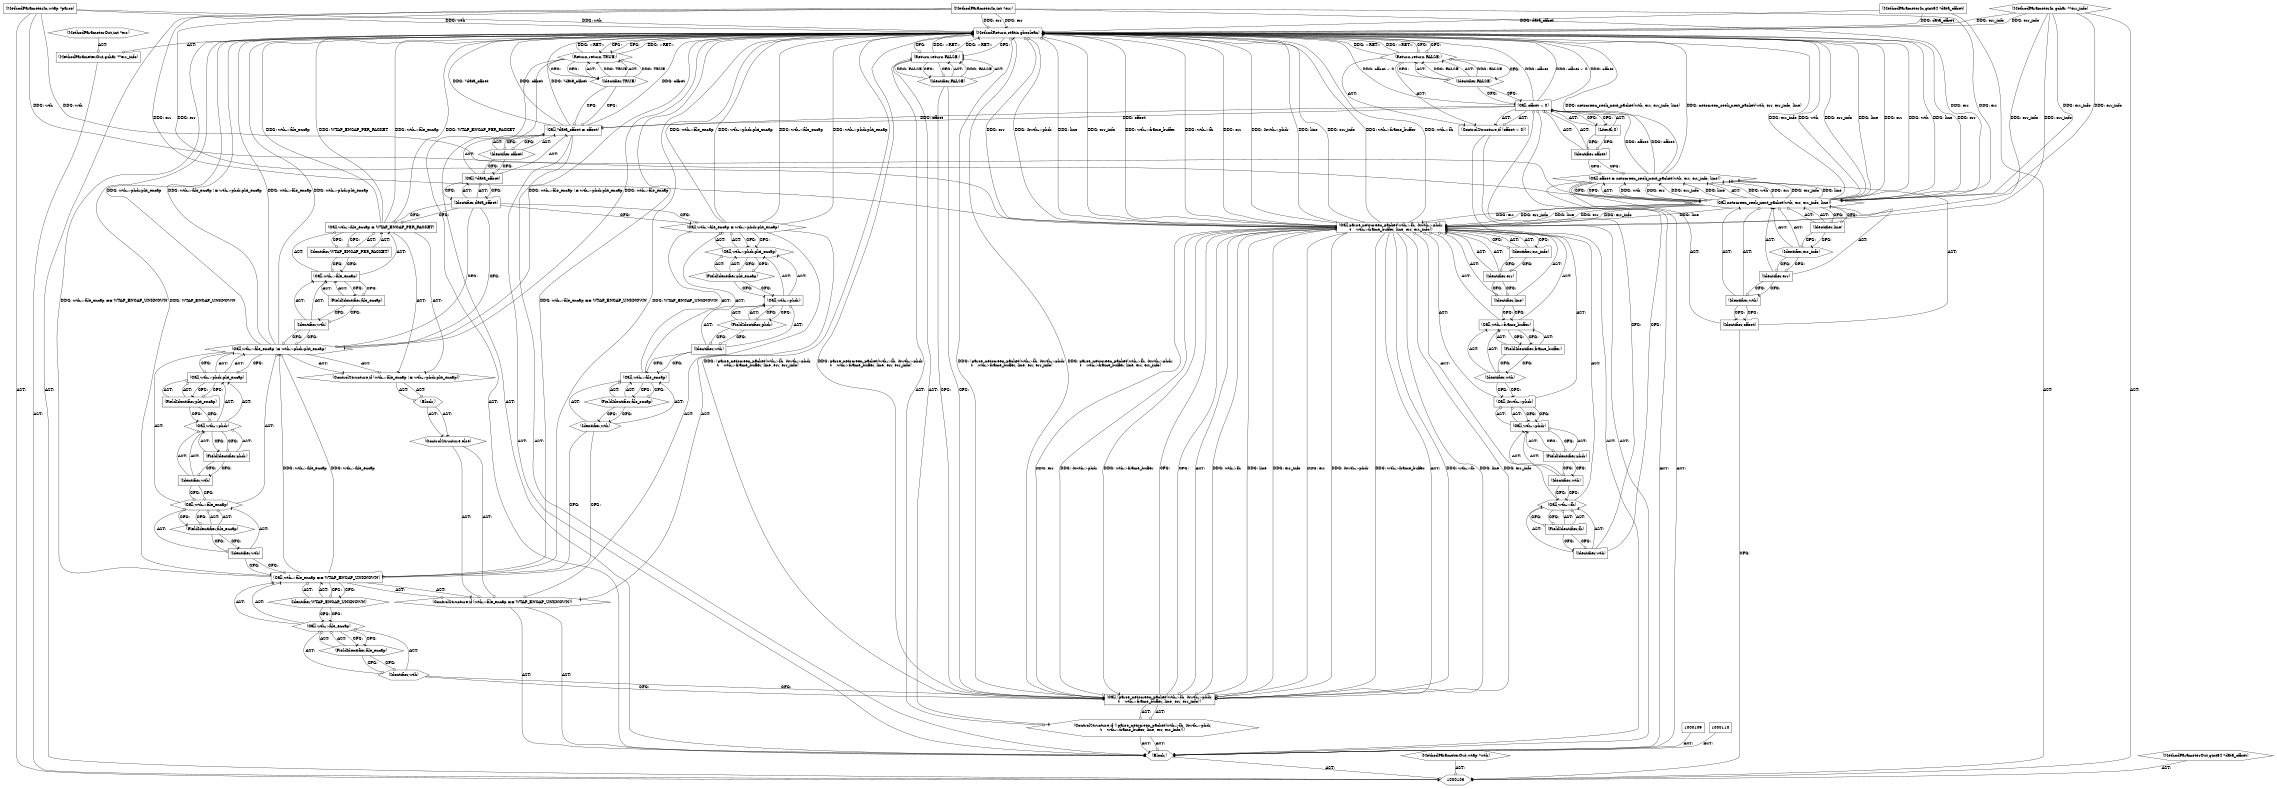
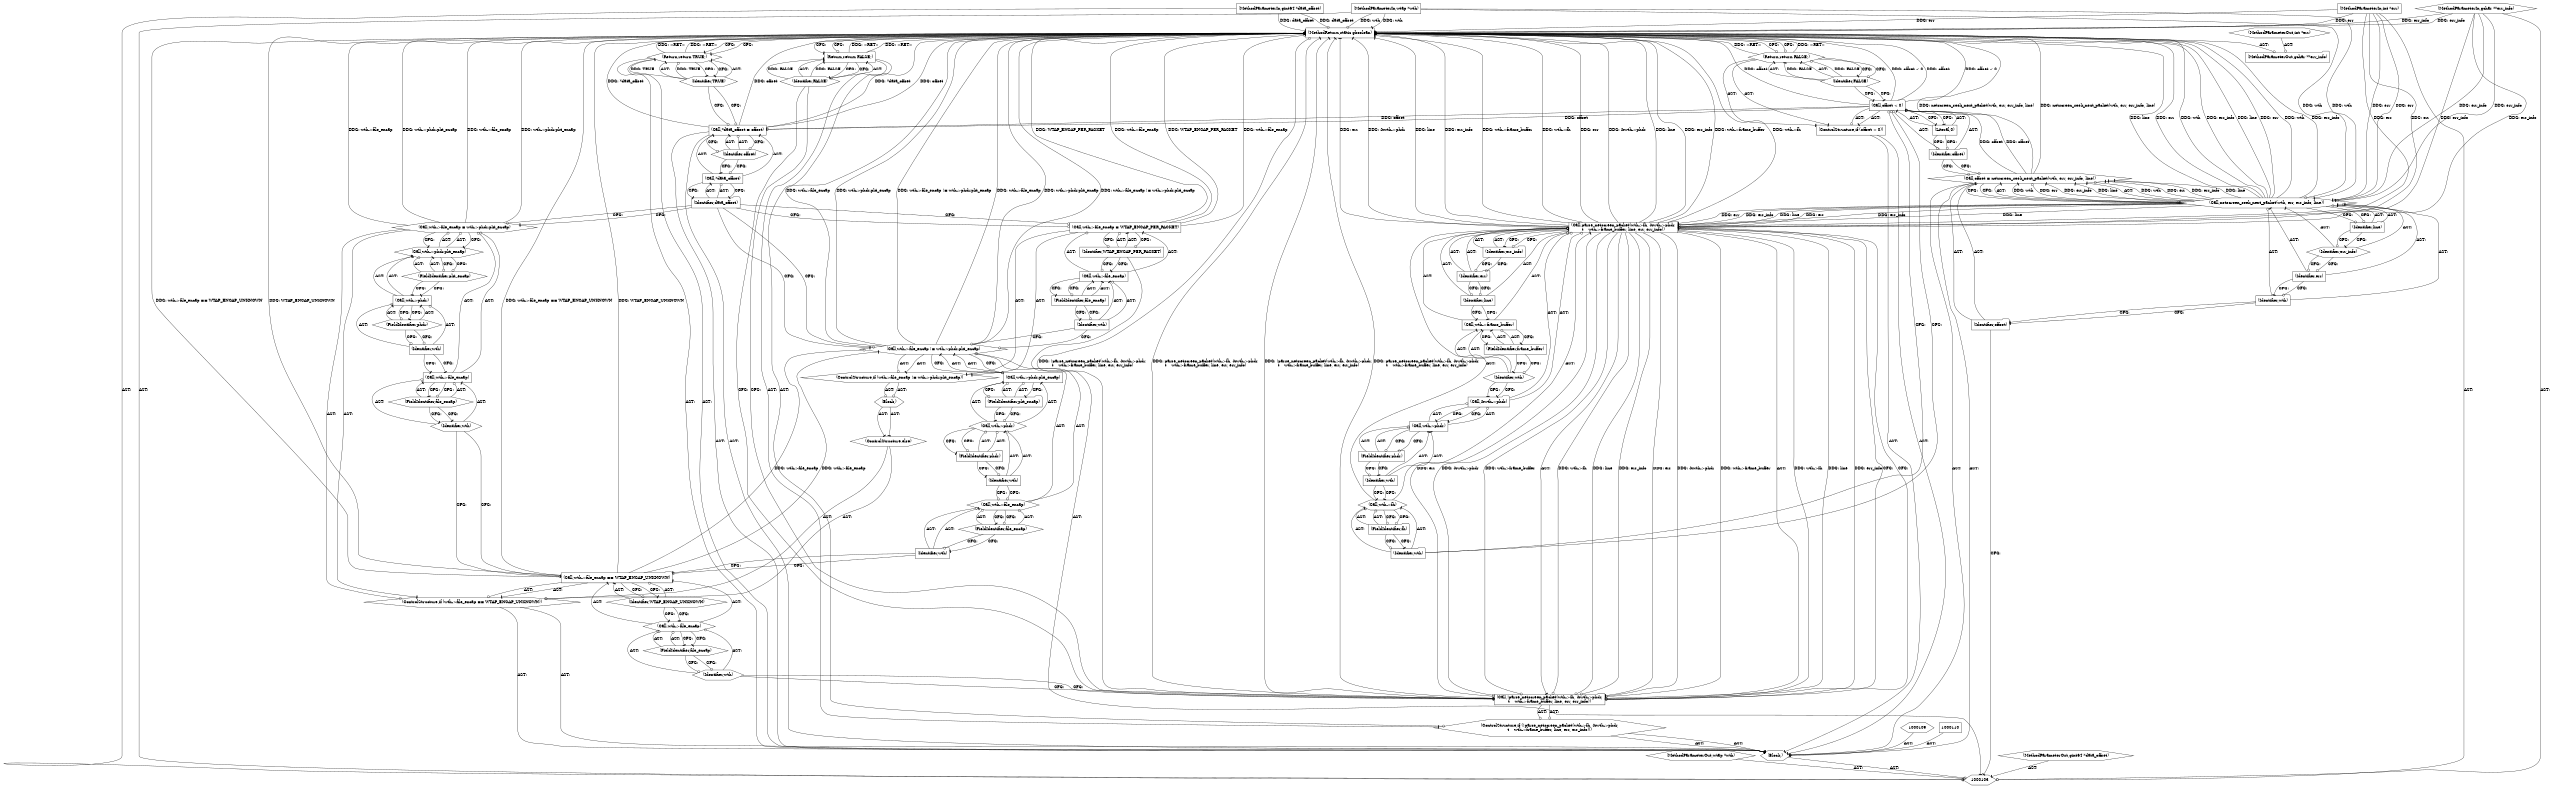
node "(MethodParameterIn,wtap *parse)": label "(MethodParameterIn,wtap *parse)" -> "(MethodParameterIn,wtap *wth)"
node "1000109": shape box -> hexagon
edge "(MethodParameterOut,gchar **err_info)" -> "1000103": now "(Identifier,WTAP_ENCAP_PER_PACKET)" -> "1000103"
